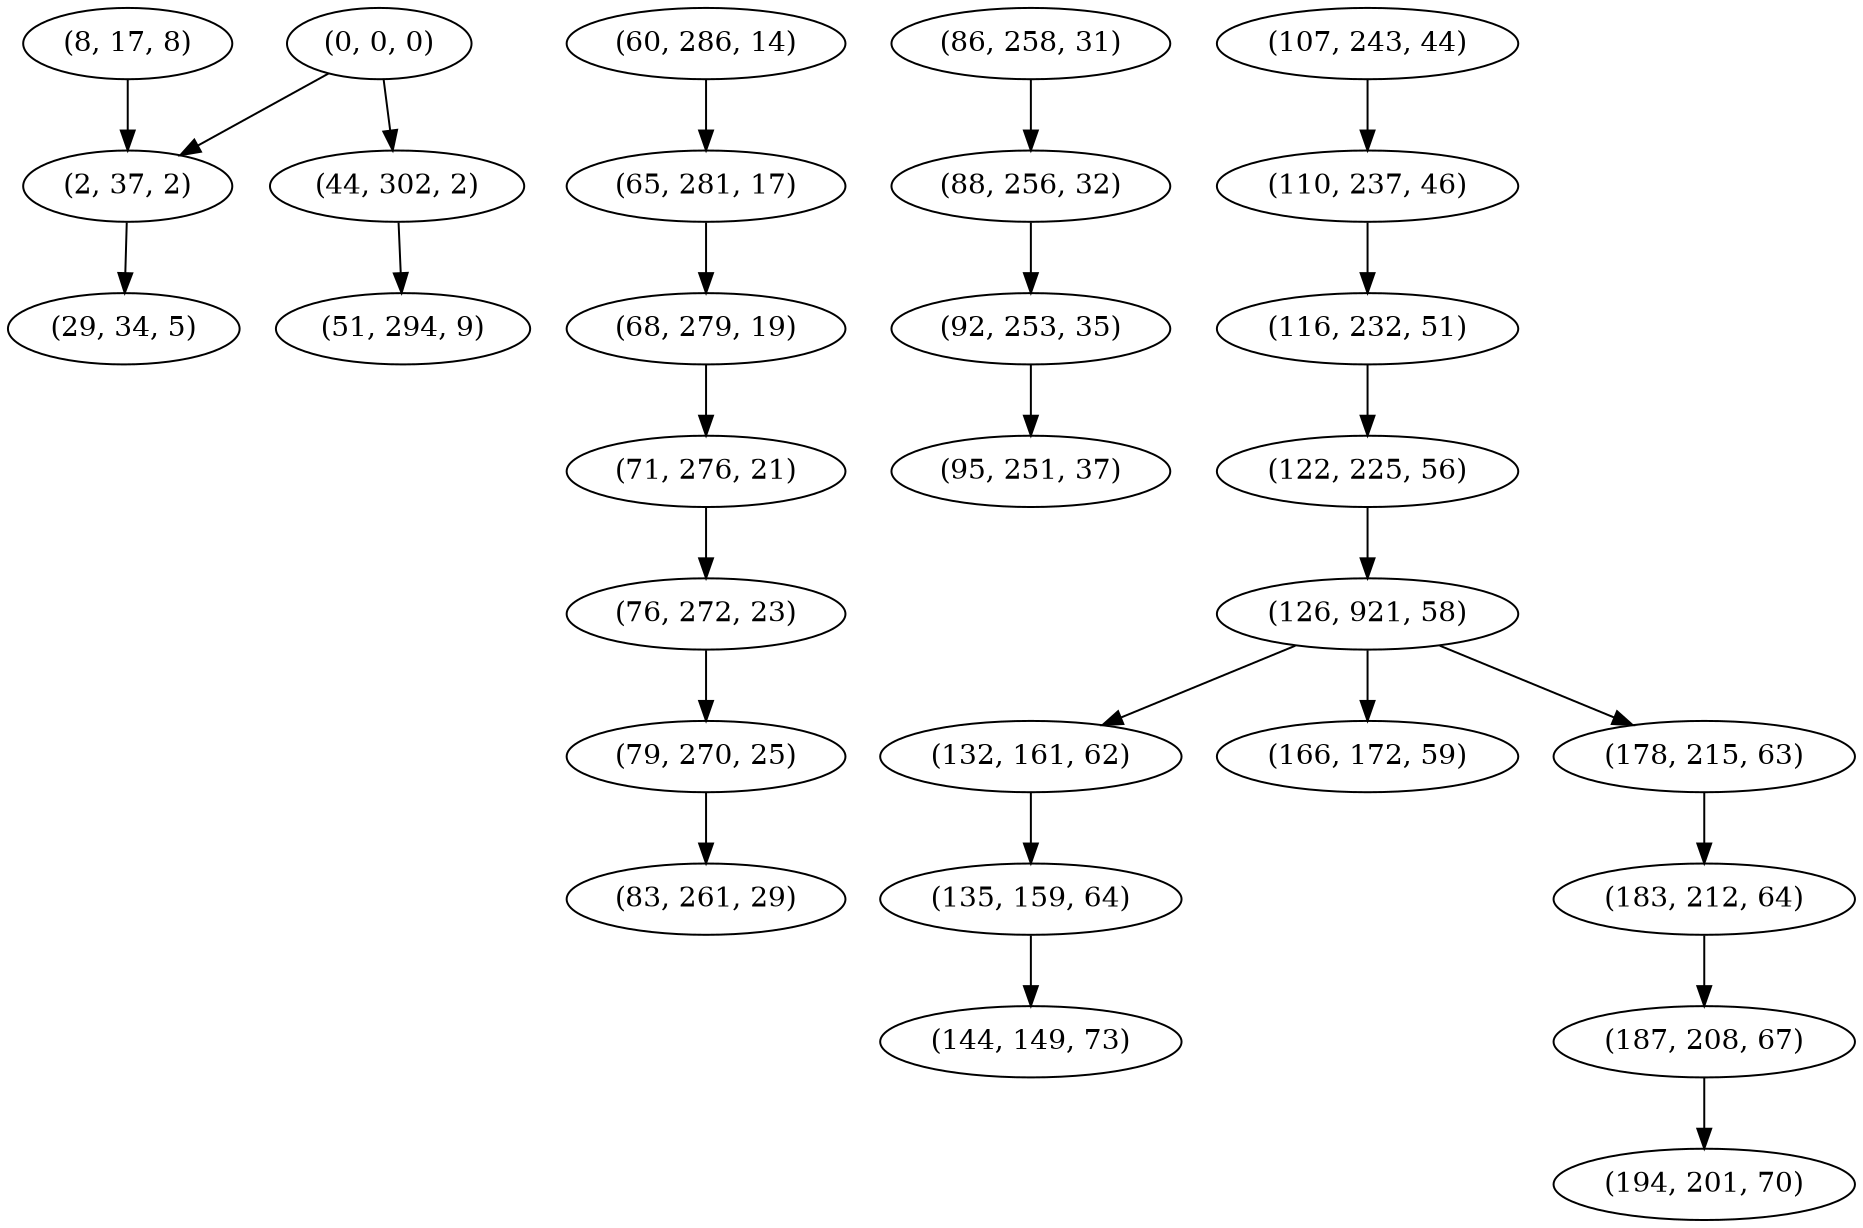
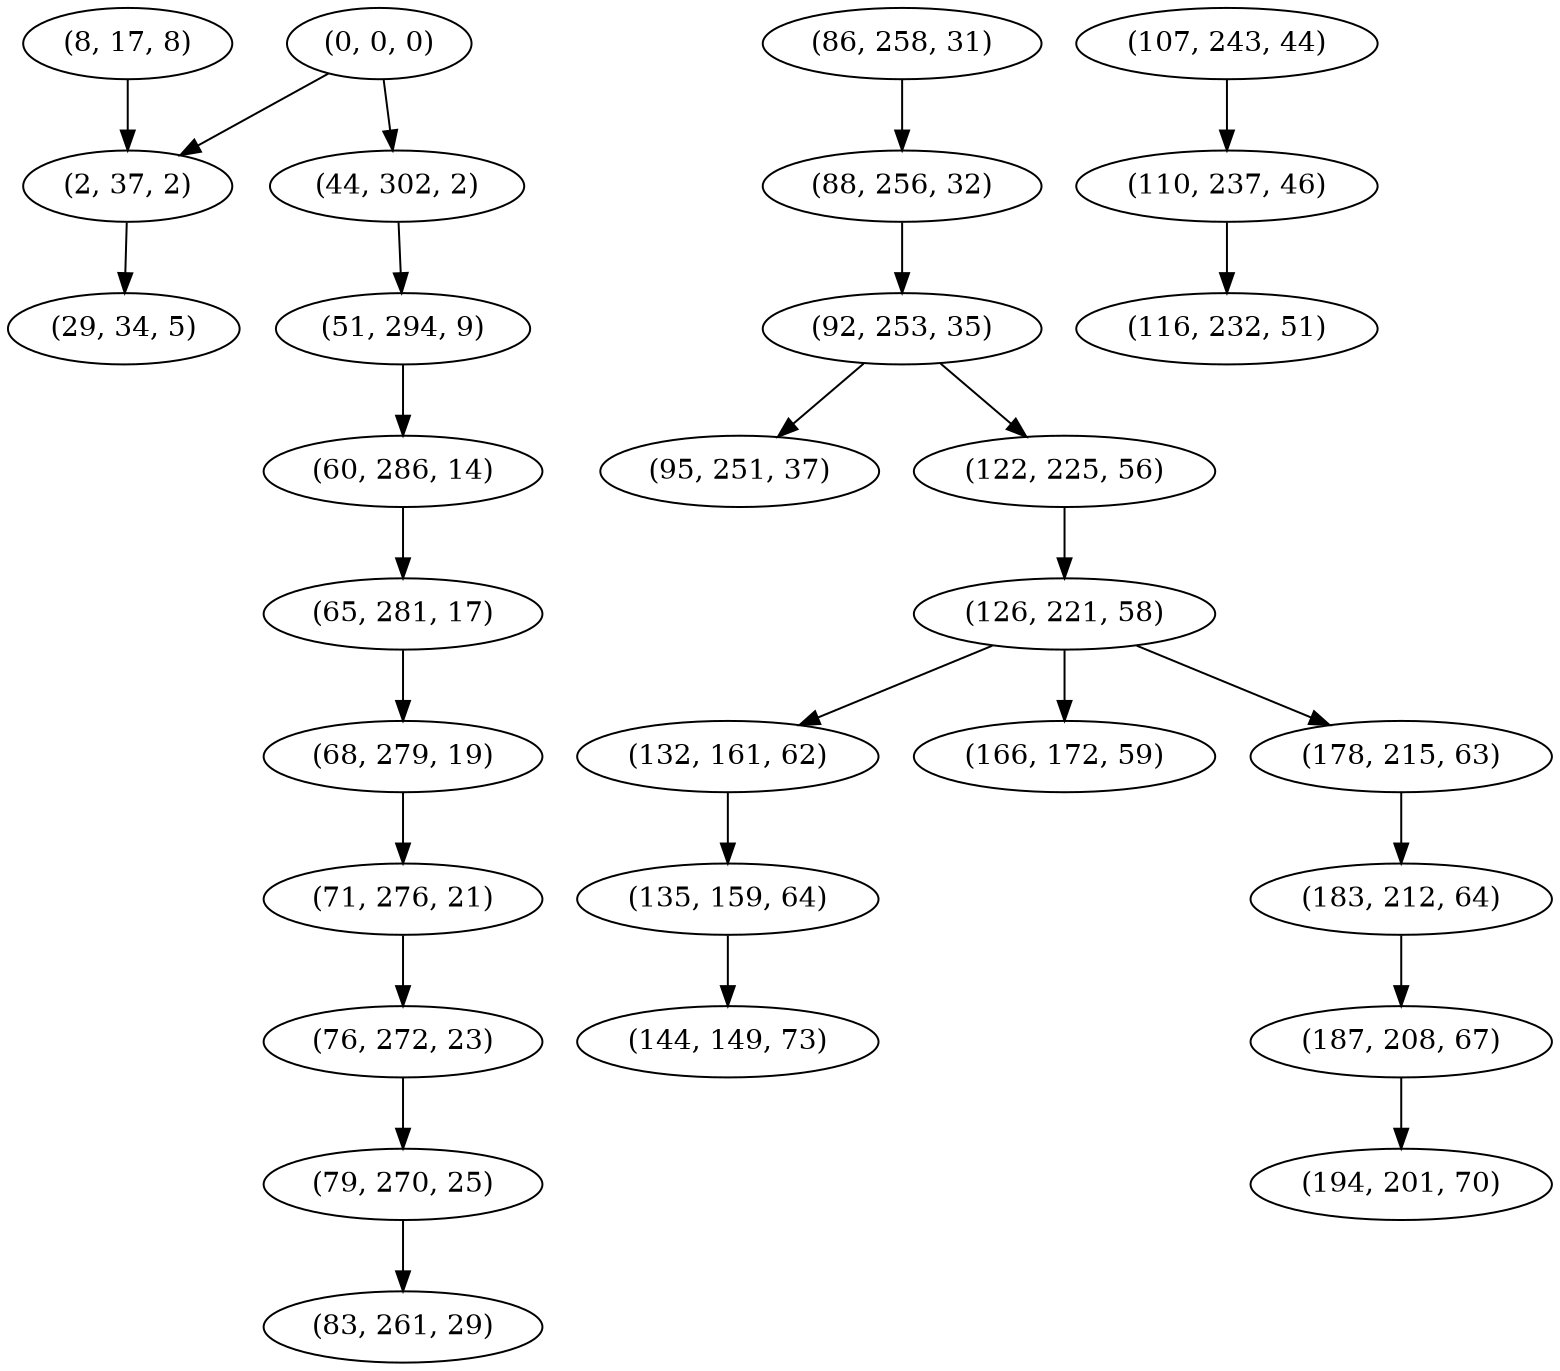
edge "(51, 294, 9)" -> "(60, 286, 14)": added
edge "(116, 232, 51)" -> "(122, 225, 56)": now "(92, 253, 35)" -> "(122, 225, 56)"
node "(126, 921, 58)": label "(126, 921, 58)" -> "(126, 221, 58)"
